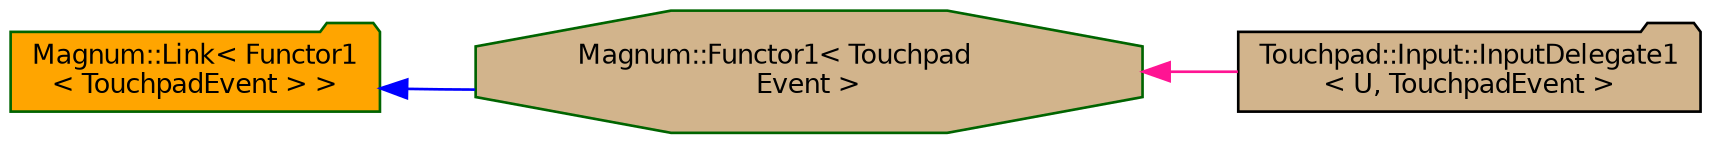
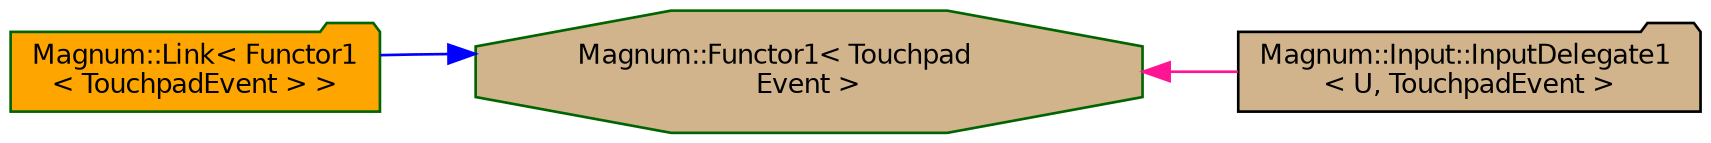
node "Touchpad::Input::InputDelegate1 < U, TouchpadEvent >": label "Touchpad::Input::InputDelegate1 < U, TouchpadEvent >" -> "Magnum::Input::InputDelegate1 < U, TouchpadEvent >"
edge "Magnum::Functor1< Touchpad Event >" -> "Magnum::Link< Functor1 < TouchpadEvent > >": reversed
